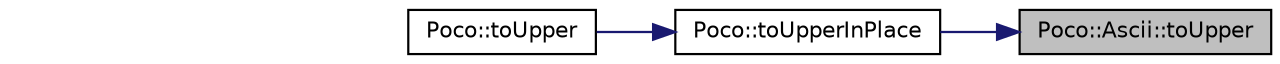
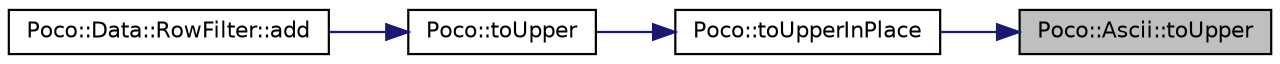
node "Poco::Data::RowFilter::add": added
